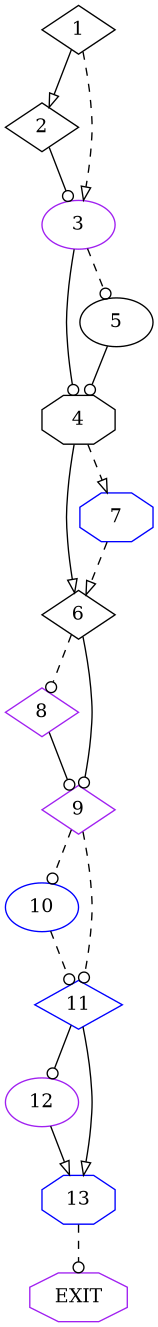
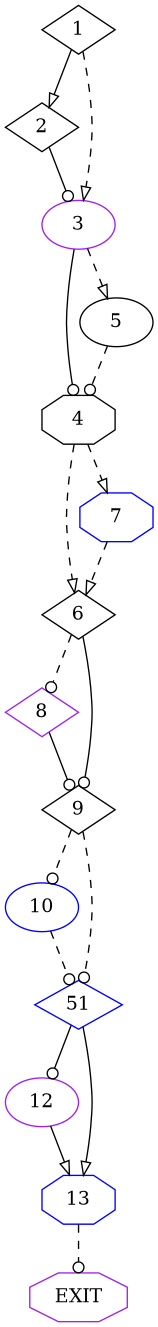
edge "3" -> "5": arrowhead odot -> onormal
edge "5" -> "4": style solid -> dashed
edge "4" -> "6": style solid -> dashed
node "9": color purple -> black
node "11": label "11" -> "51"
